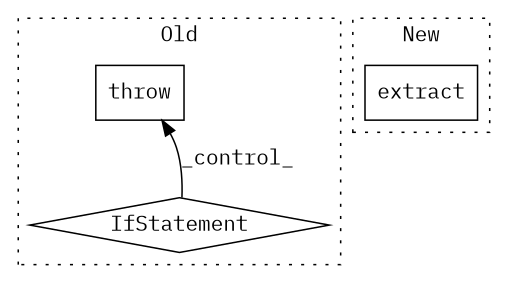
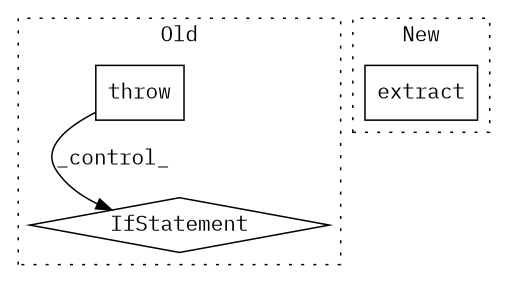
edge "IfStatement" -> "throw": reversed
